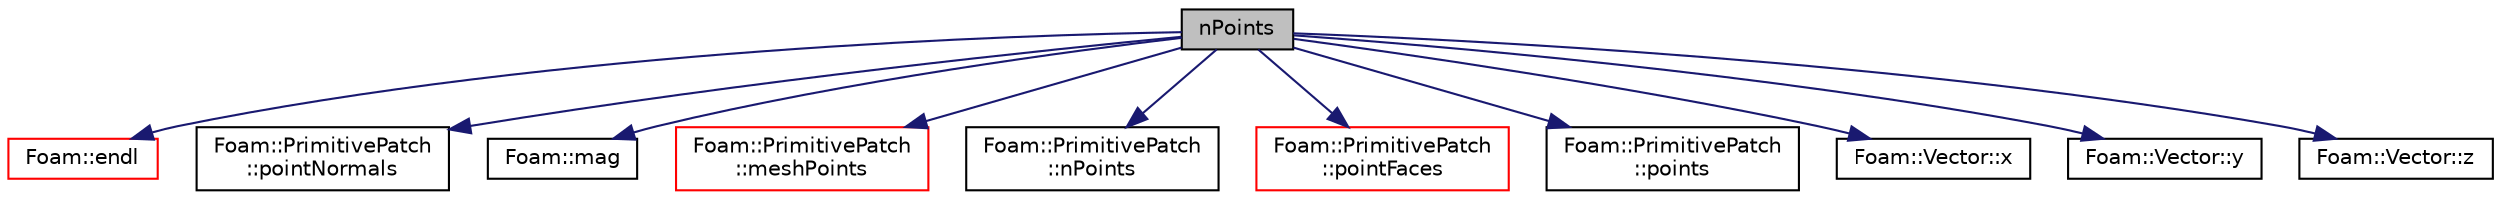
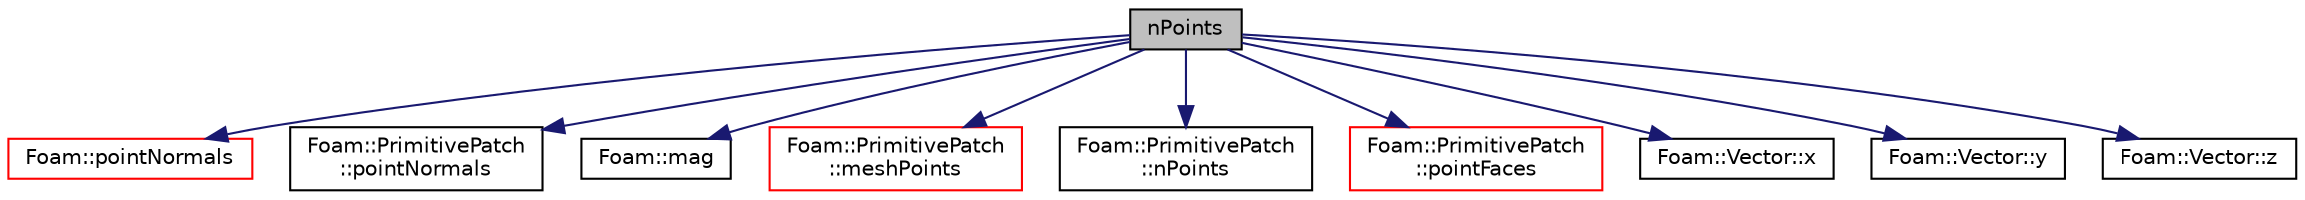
node "Foam::endl": label "Foam::endl" -> "Foam::pointNormals"
node "Foam::PrimitivePatch ::points": removed
